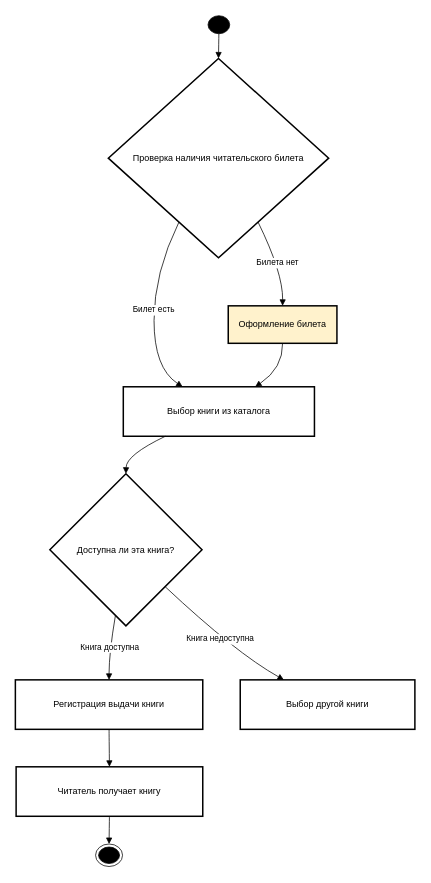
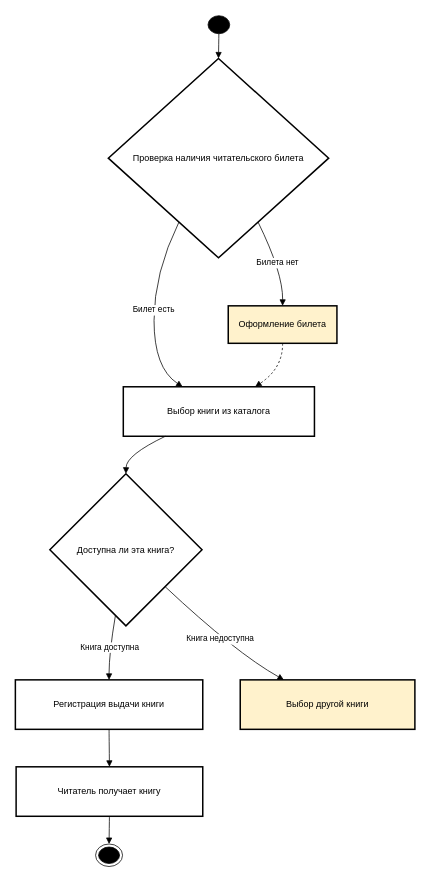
edge "Оформление билета" -> "Выбор книги из каталога": style solid -> dashed
node "Выбор другой книги": fillcolor #ffffff -> #fff2cc
